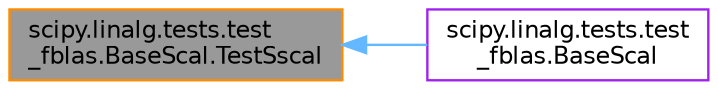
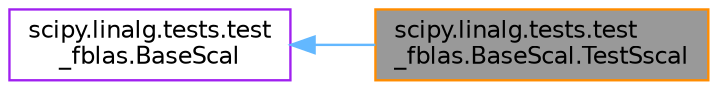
edge "scipy.linalg.tests.test _fblas.BaseScal" -> "scipy.linalg.tests.test _fblas.BaseScal.TestSscal": reversed
